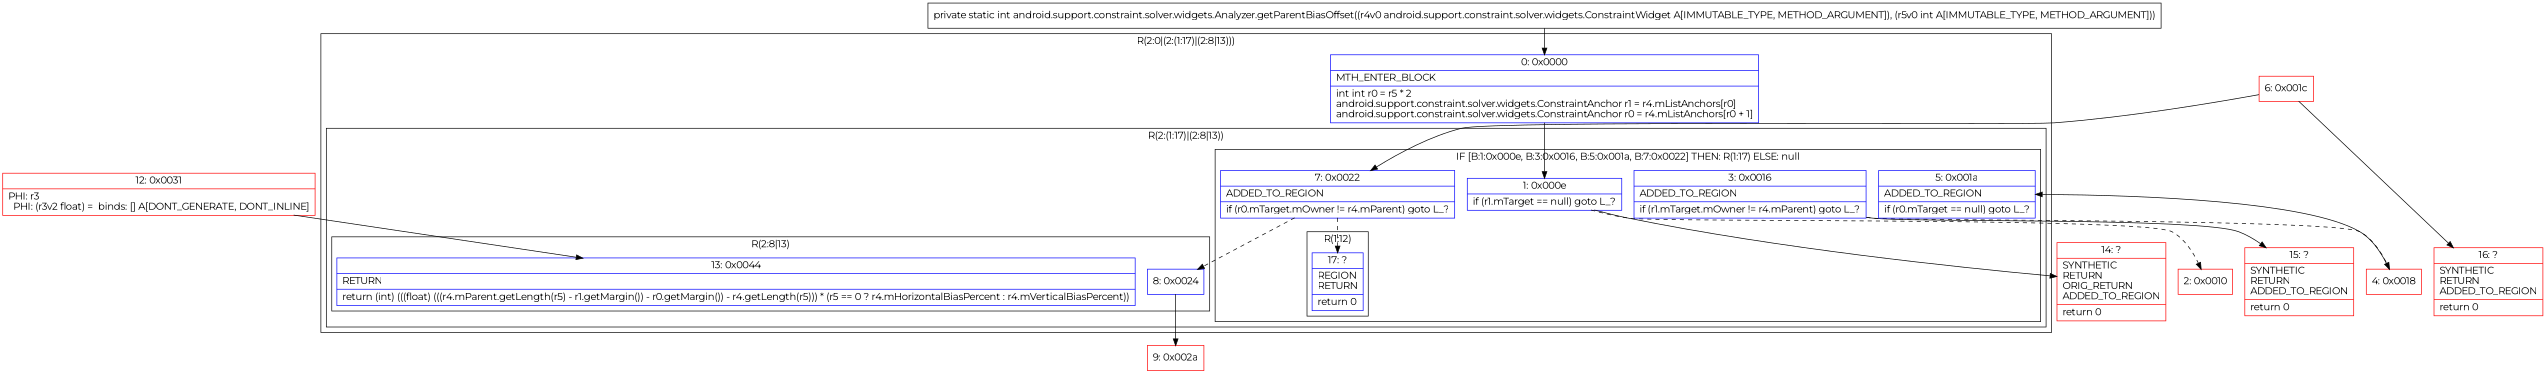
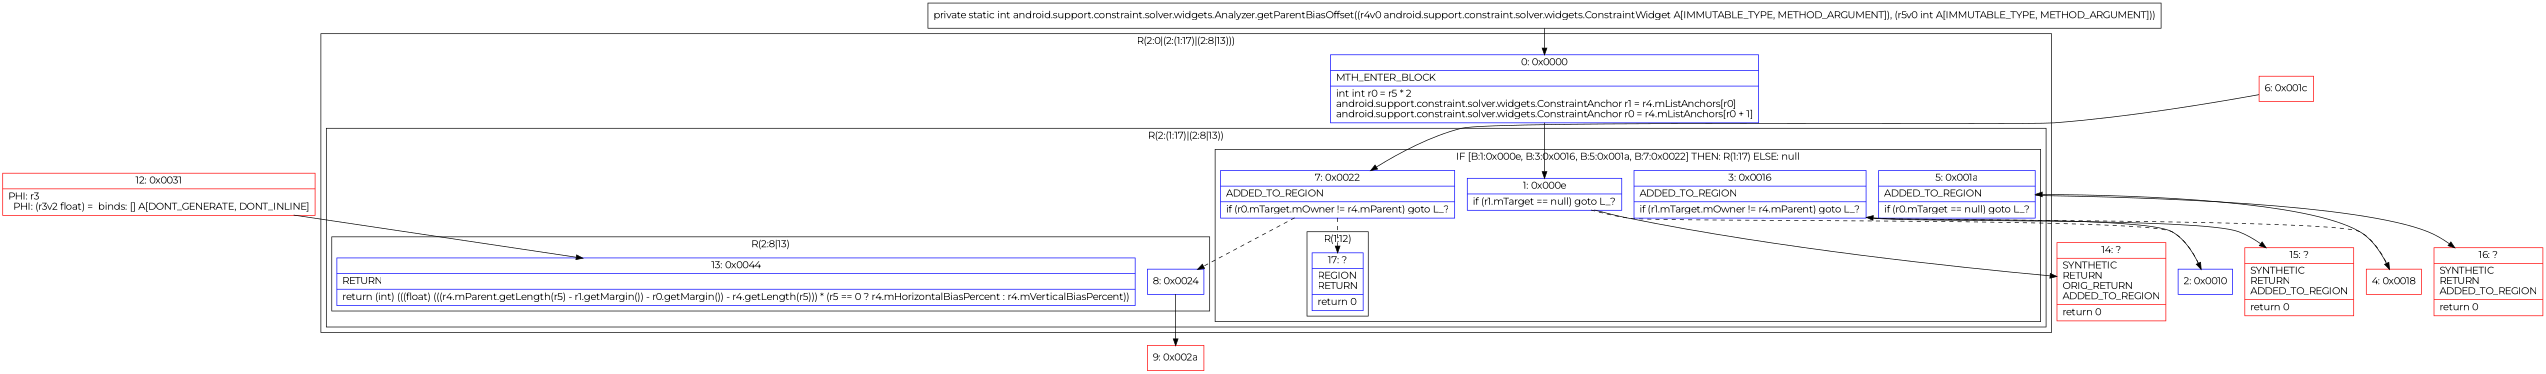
edge "6: 0x001c" -> "16: ?": now "5: 0x001a" -> "16: ?"
edge "2: 0x0010" -> "3: 0x0016": added
node "2: 0x0010": color red -> blue
